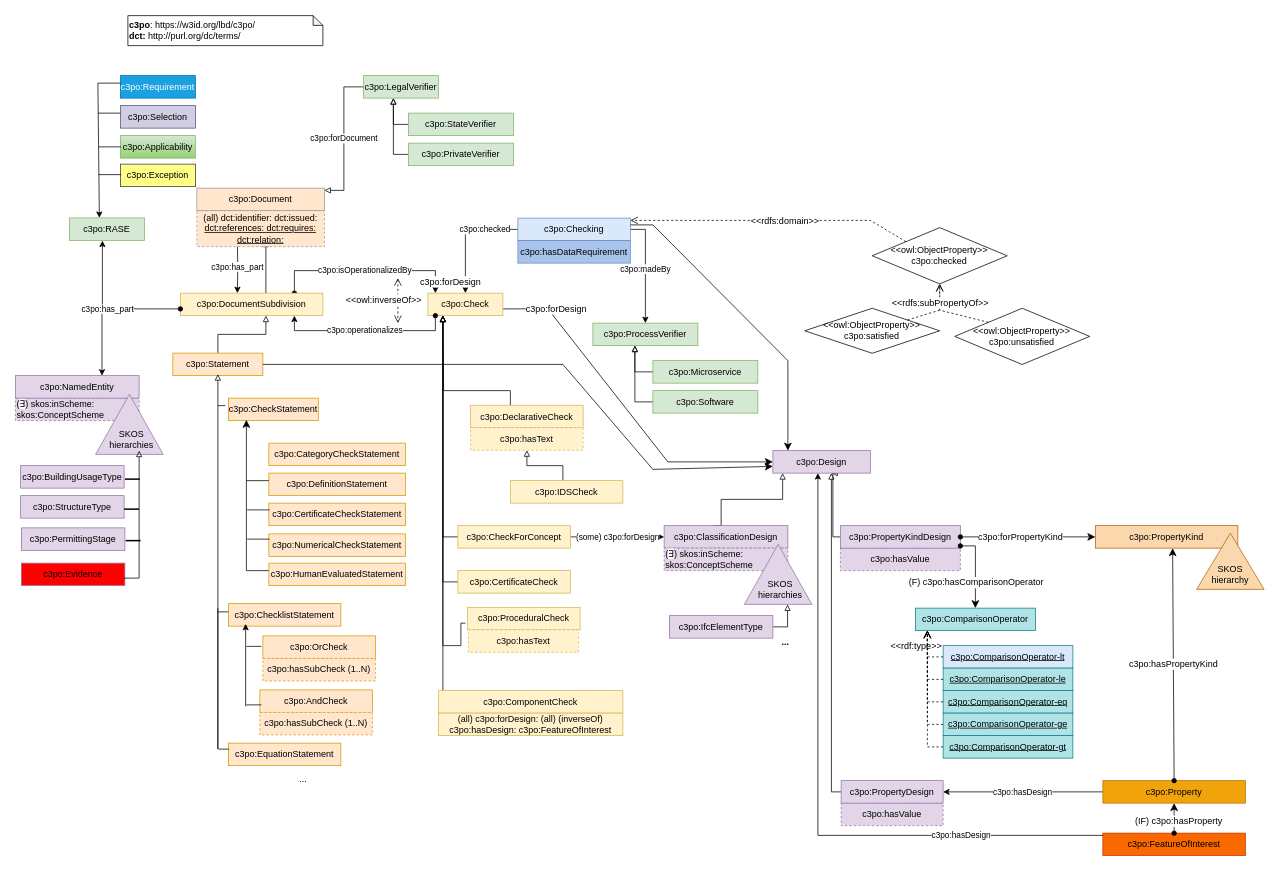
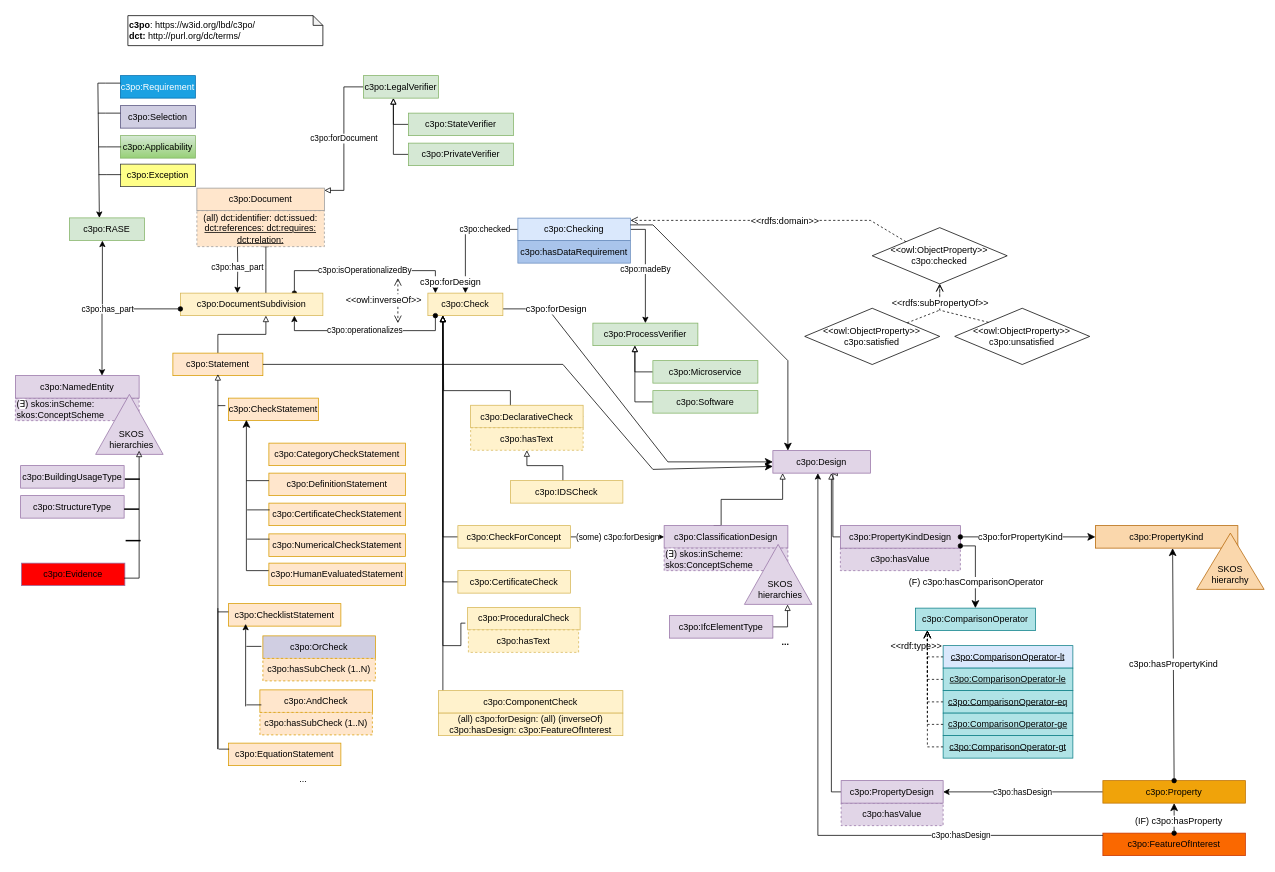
node "<<owl:ObjectProperty>> c3po:satisfied": size 135x45 -> 135x56
node "c3po:PermittingStage": removed
node "c3po:OrCheck": fillcolor #ffe6cc -> #d0cee2
